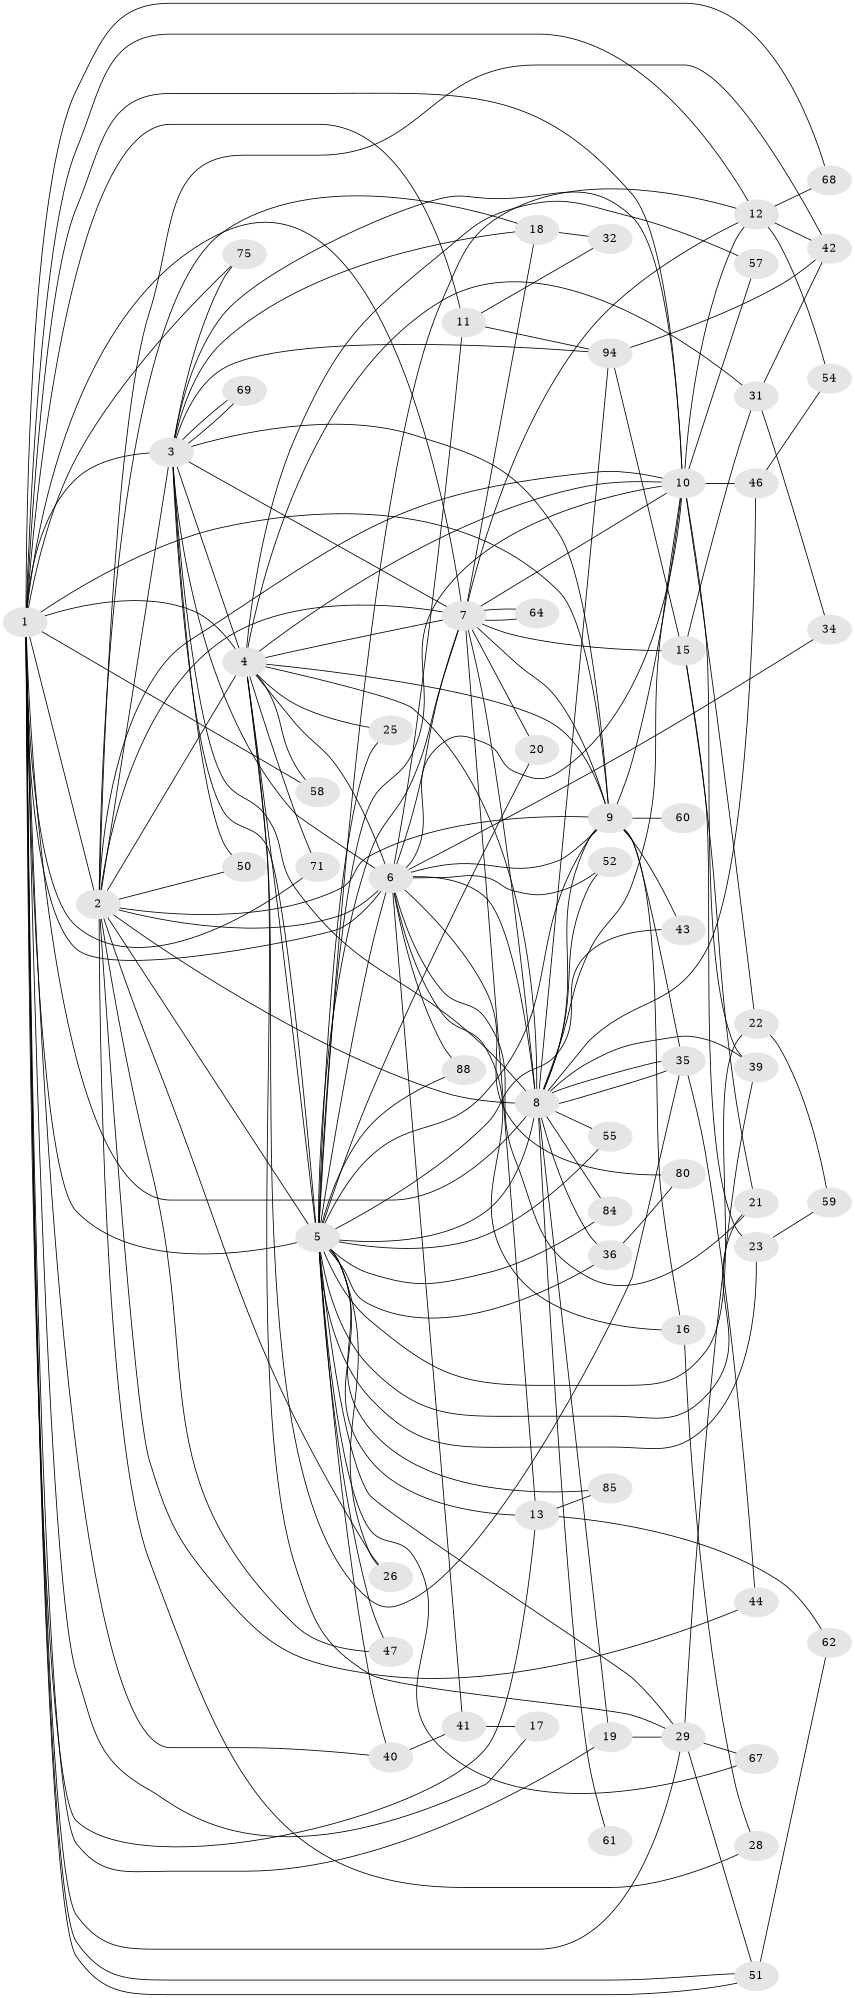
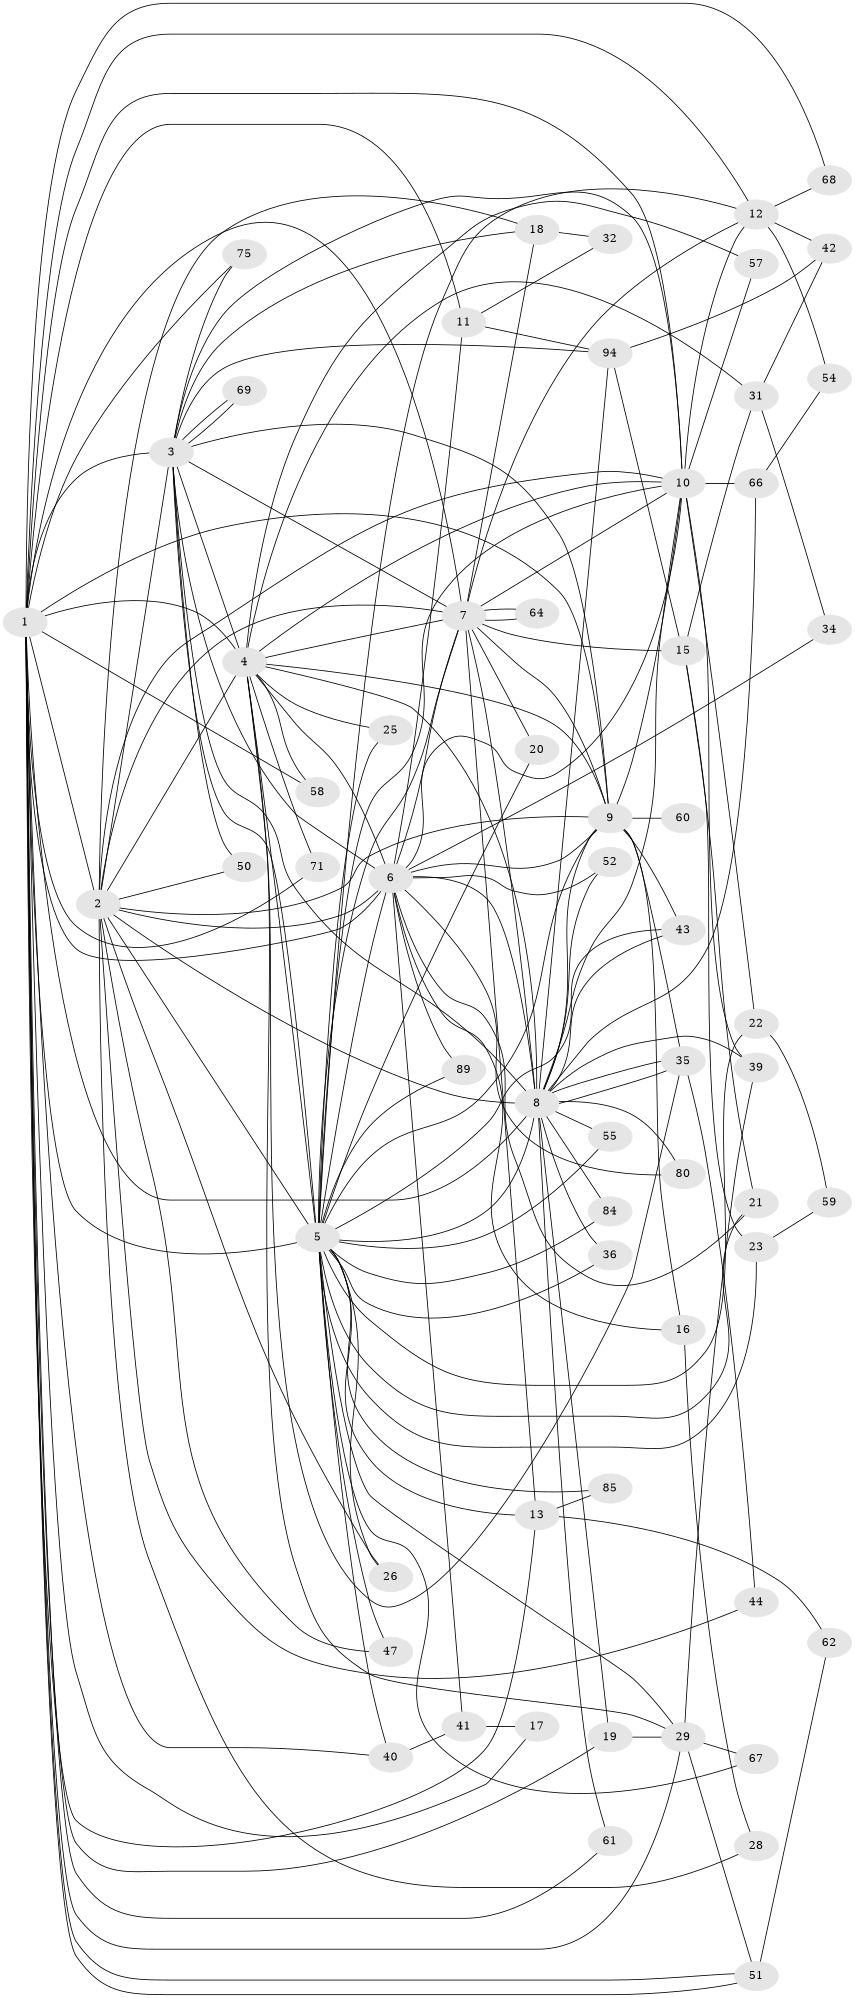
edge "42" -- "2": removed
node "46": label "46" -> "66"
edge "43" -- "8": added
node "88": label "88" -> "89"
edge "80" -- "36": now "80" -- "8"
edge "1" -- "61": added
